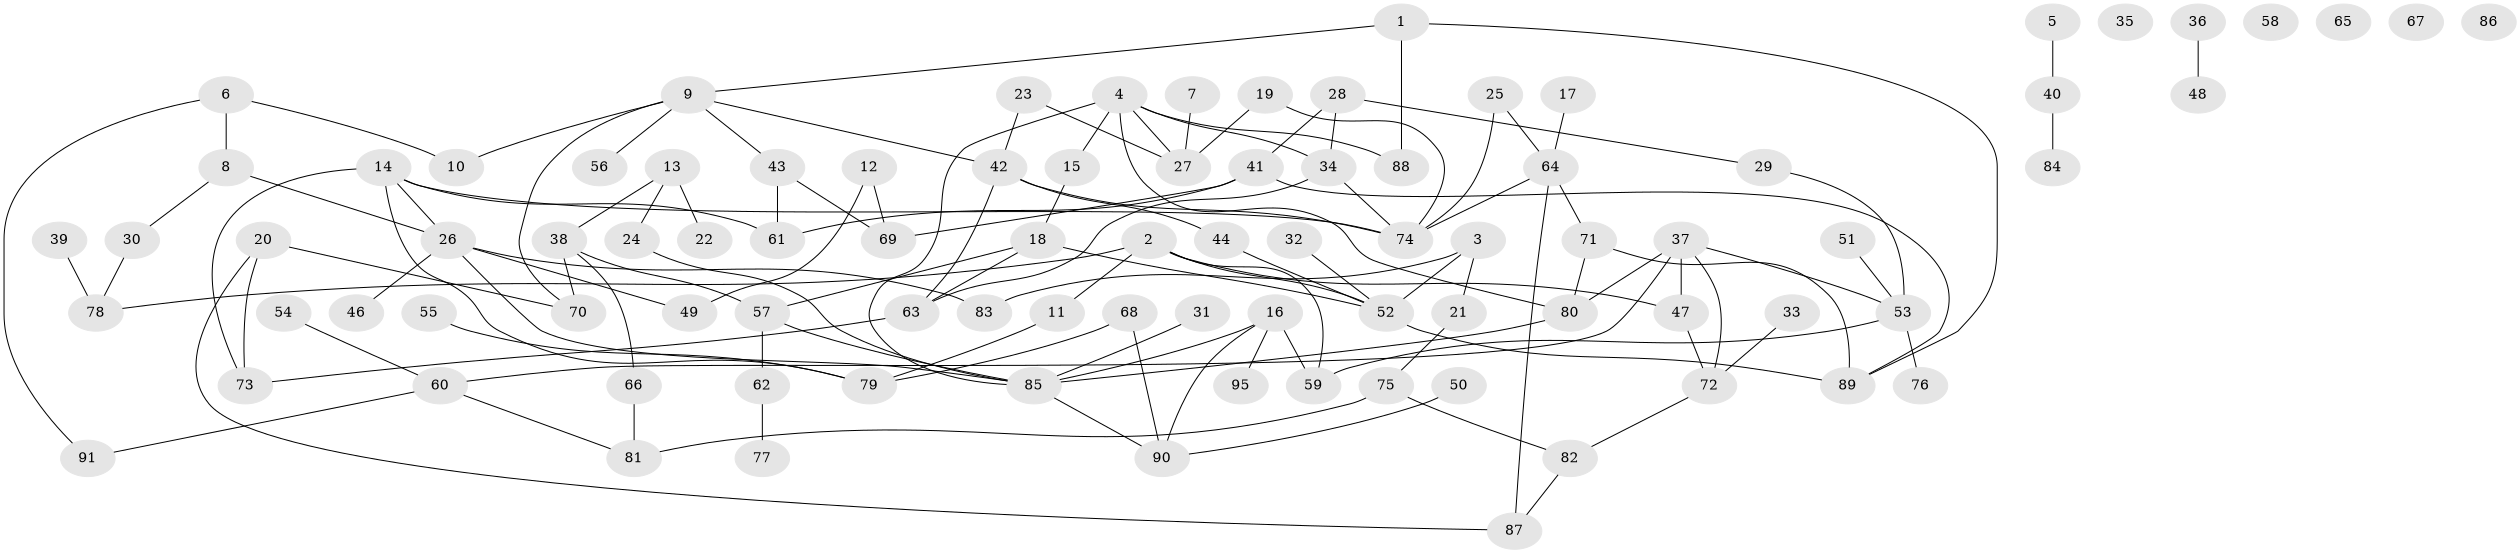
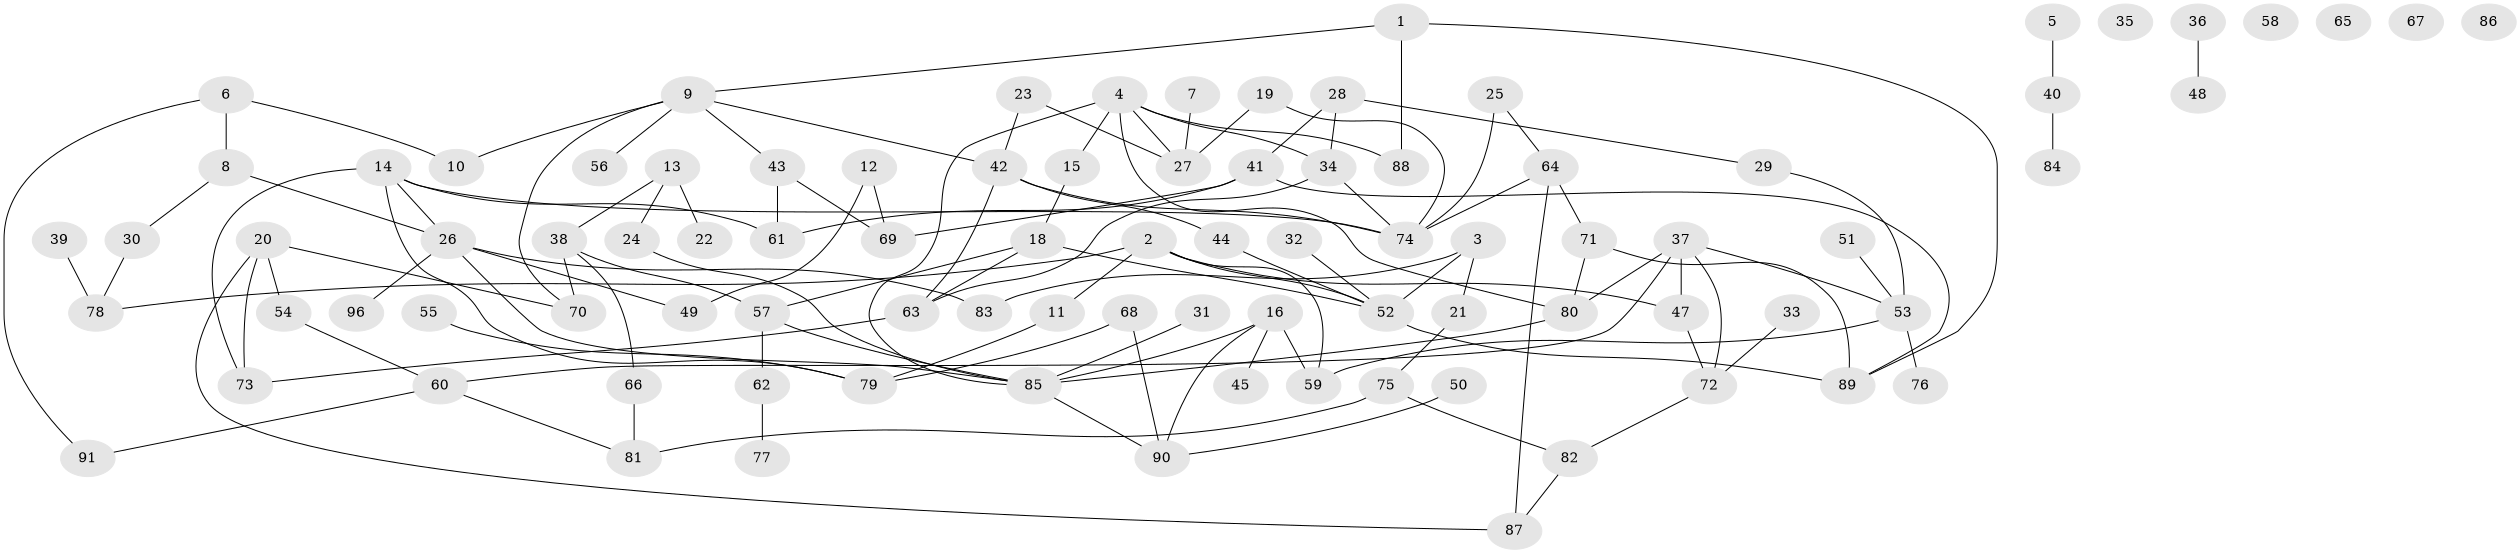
node "17": removed
edge "20" -- "54": added
node "46": label "46" -> "96"
node "95": label "95" -> "45"
